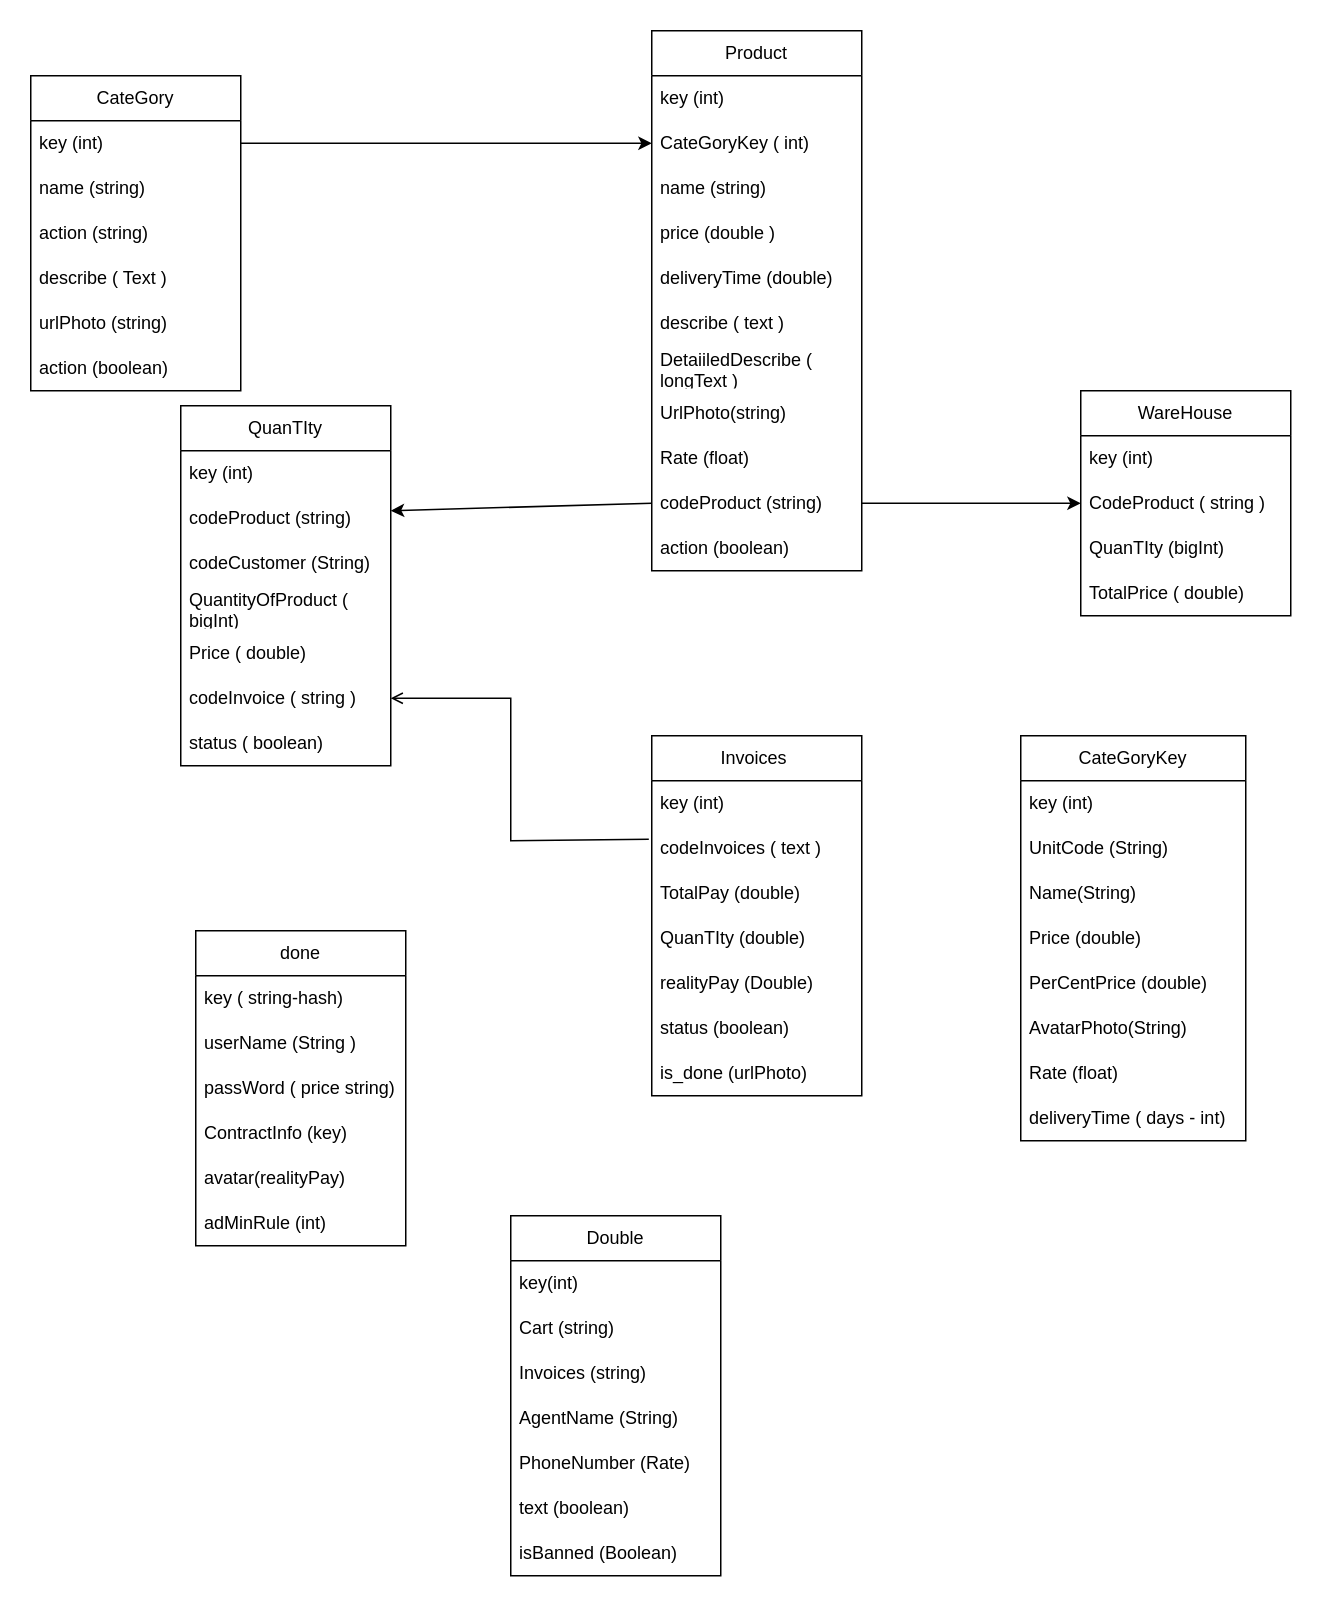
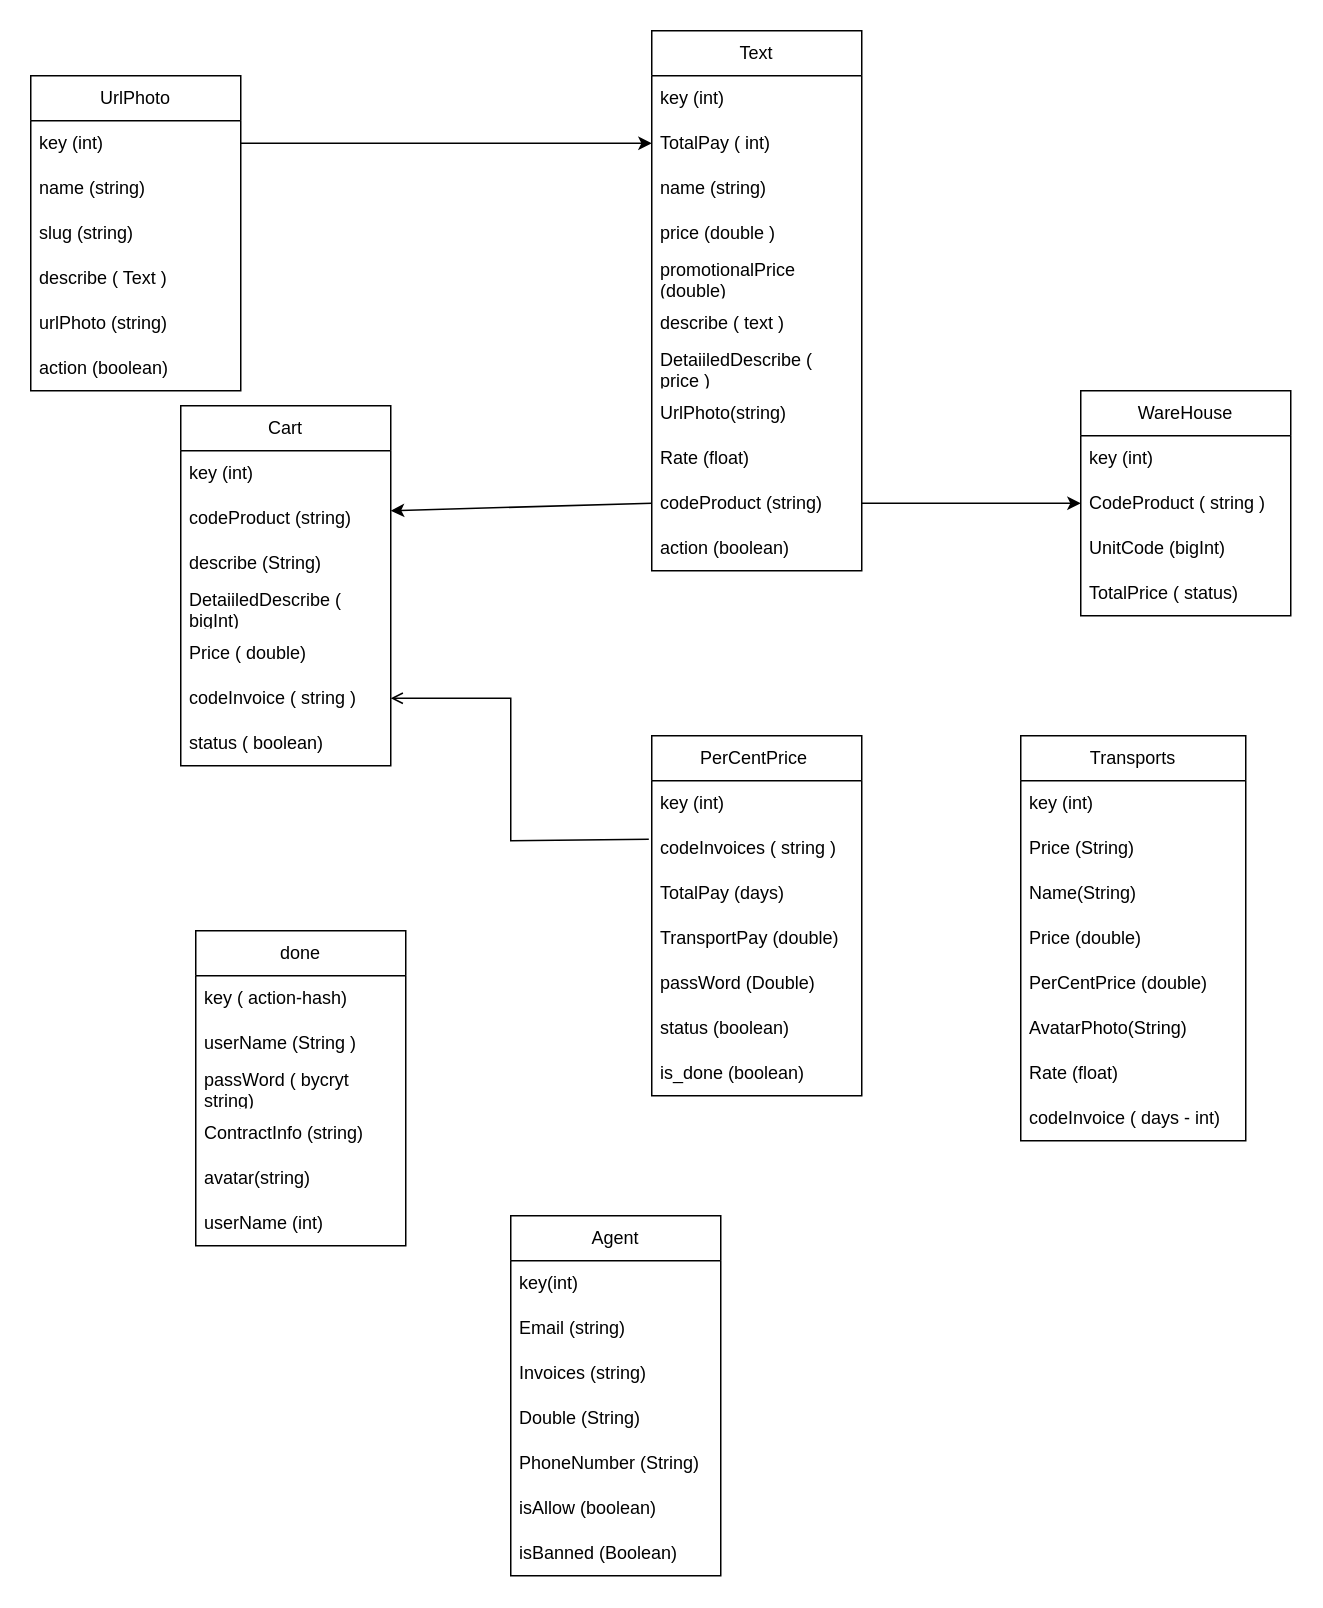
node "Product": label "Product" -> "Text"
node "CateGory": label "CateGory" -> "UrlPhoto"
node "CateGoryKey ( int)": label "CateGoryKey ( int)" -> "TotalPay ( int)"
node "action (string)": label "action (string)" -> "slug (string)"
node "deliveryTime (double)": label "deliveryTime (double)" -> "promotionalPrice (double)"
node "DetaiiledDescribe ( longText )": label "DetaiiledDescribe ( longText )" -> "DetaiiledDescribe ( price )"
node "QuanTIty": label "QuanTIty" -> "Cart"
node "QuanTIty (bigInt)": label "QuanTIty (bigInt)" -> "UnitCode (bigInt)"
node "codeCustomer (String)": label "codeCustomer (String)" -> "describe (String)"
node "TotalPrice ( double)": label "TotalPrice ( double)" -> "TotalPrice ( status)"
node "QuantityOfProduct ( bigInt)": label "QuantityOfProduct ( bigInt)" -> "DetaiiledDescribe ( bigInt)"
node "Invoices": label "Invoices" -> "PerCentPrice"
node "CateGoryKey": label "CateGoryKey" -> "Transports"
node "codeInvoices ( text )": label "codeInvoices ( text )" -> "codeInvoices ( string )"
node "UnitCode (String)": label "UnitCode (String)" -> "Price (String)"
node "TotalPay (double)": label "TotalPay (double)" -> "TotalPay (days)"
node "QuanTIty (double)": label "QuanTIty (double)" -> "TransportPay (double)"
node "realityPay (Double)": label "realityPay (Double)" -> "passWord (Double)"
node "key ( string-hash)": label "key ( string-hash)" -> "key ( action-hash)"
node "is_done (urlPhoto)": label "is_done (urlPhoto)" -> "is_done (boolean)"
node "passWord ( price string)": label "passWord ( price string)" -> "passWord ( bycryt string)"
node "deliveryTime ( days - int)": label "deliveryTime ( days - int)" -> "codeInvoice ( days - int)"
node "ContractInfo (key)": label "ContractInfo (key)" -> "ContractInfo (string)"
node "avatar(realityPay)": label "avatar(realityPay)" -> "avatar(string)"
node "adMinRule (int)": label "adMinRule (int)" -> "userName (int)"
node "Double": label "Double" -> "Agent"
node "Cart (string)": label "Cart (string)" -> "Email (string)"
node "AgentName (String)": label "AgentName (String)" -> "Double (String)"
node "PhoneNumber (Rate)": label "PhoneNumber (Rate)" -> "PhoneNumber (String)"
node "text (boolean)": label "text (boolean)" -> "isAllow (boolean)"
